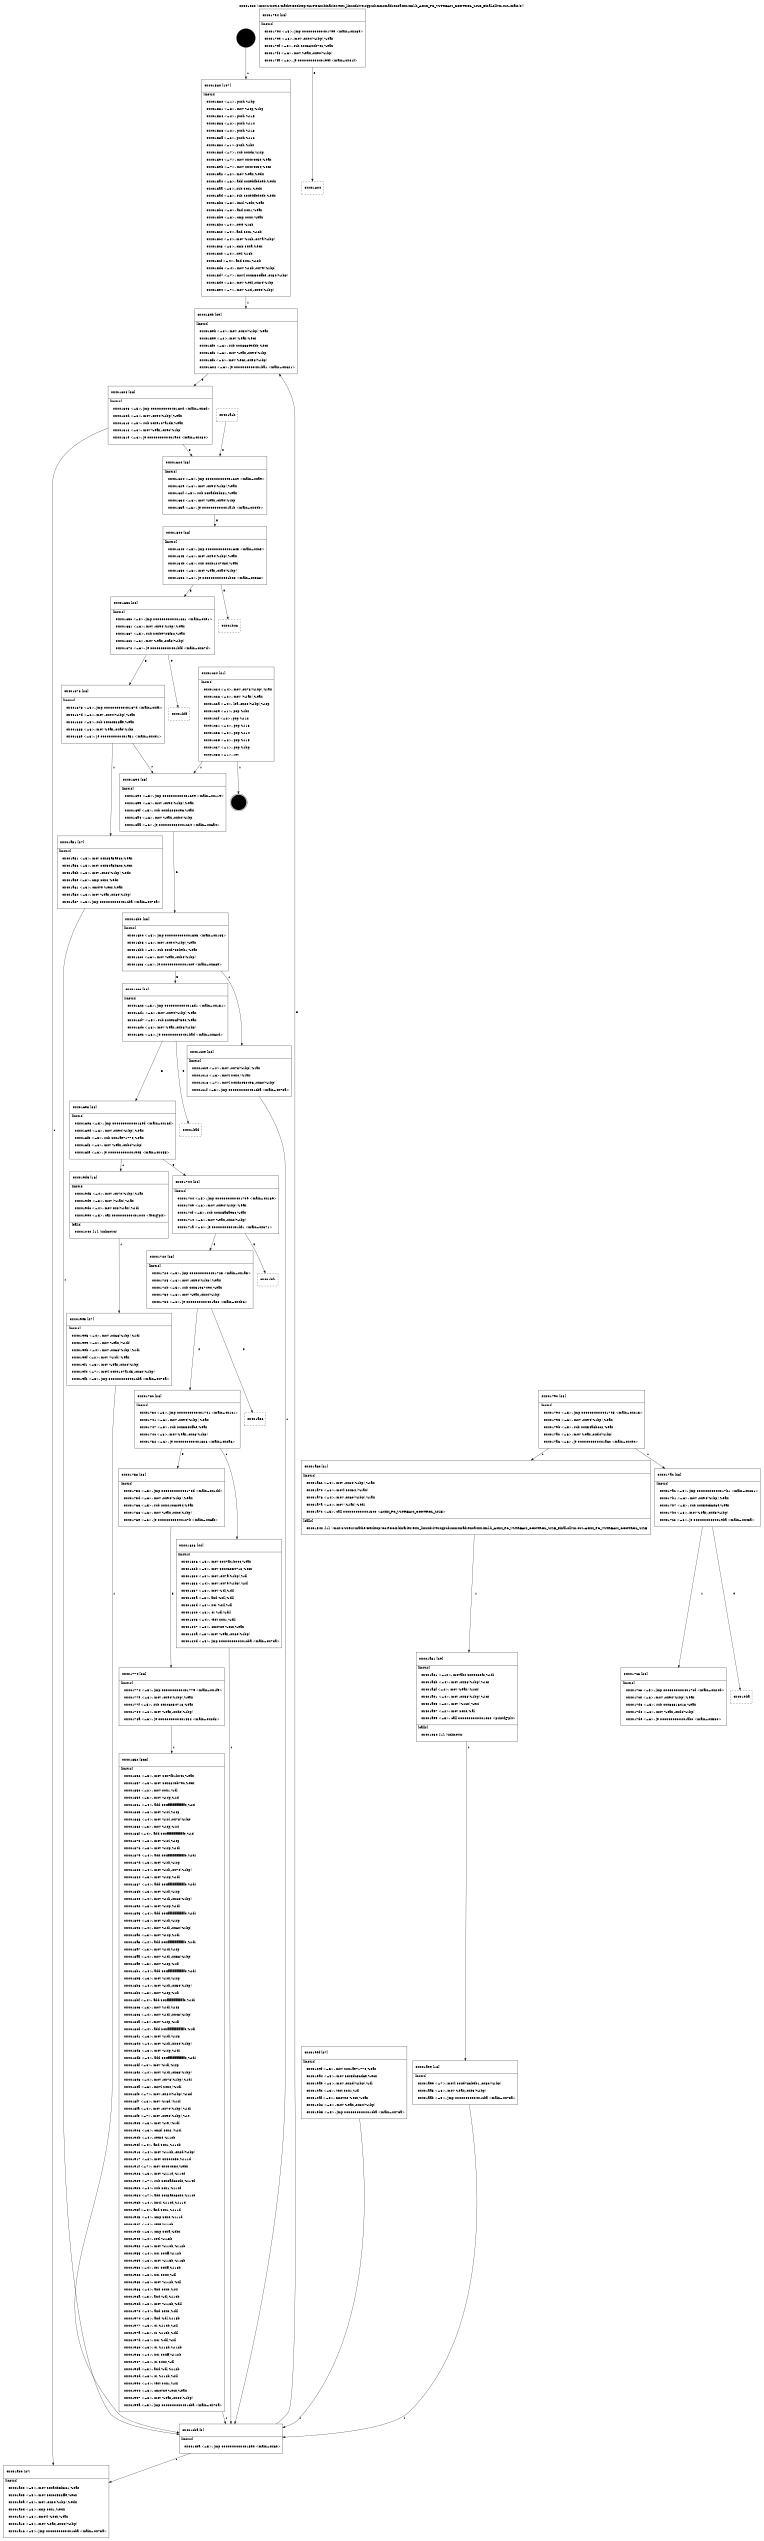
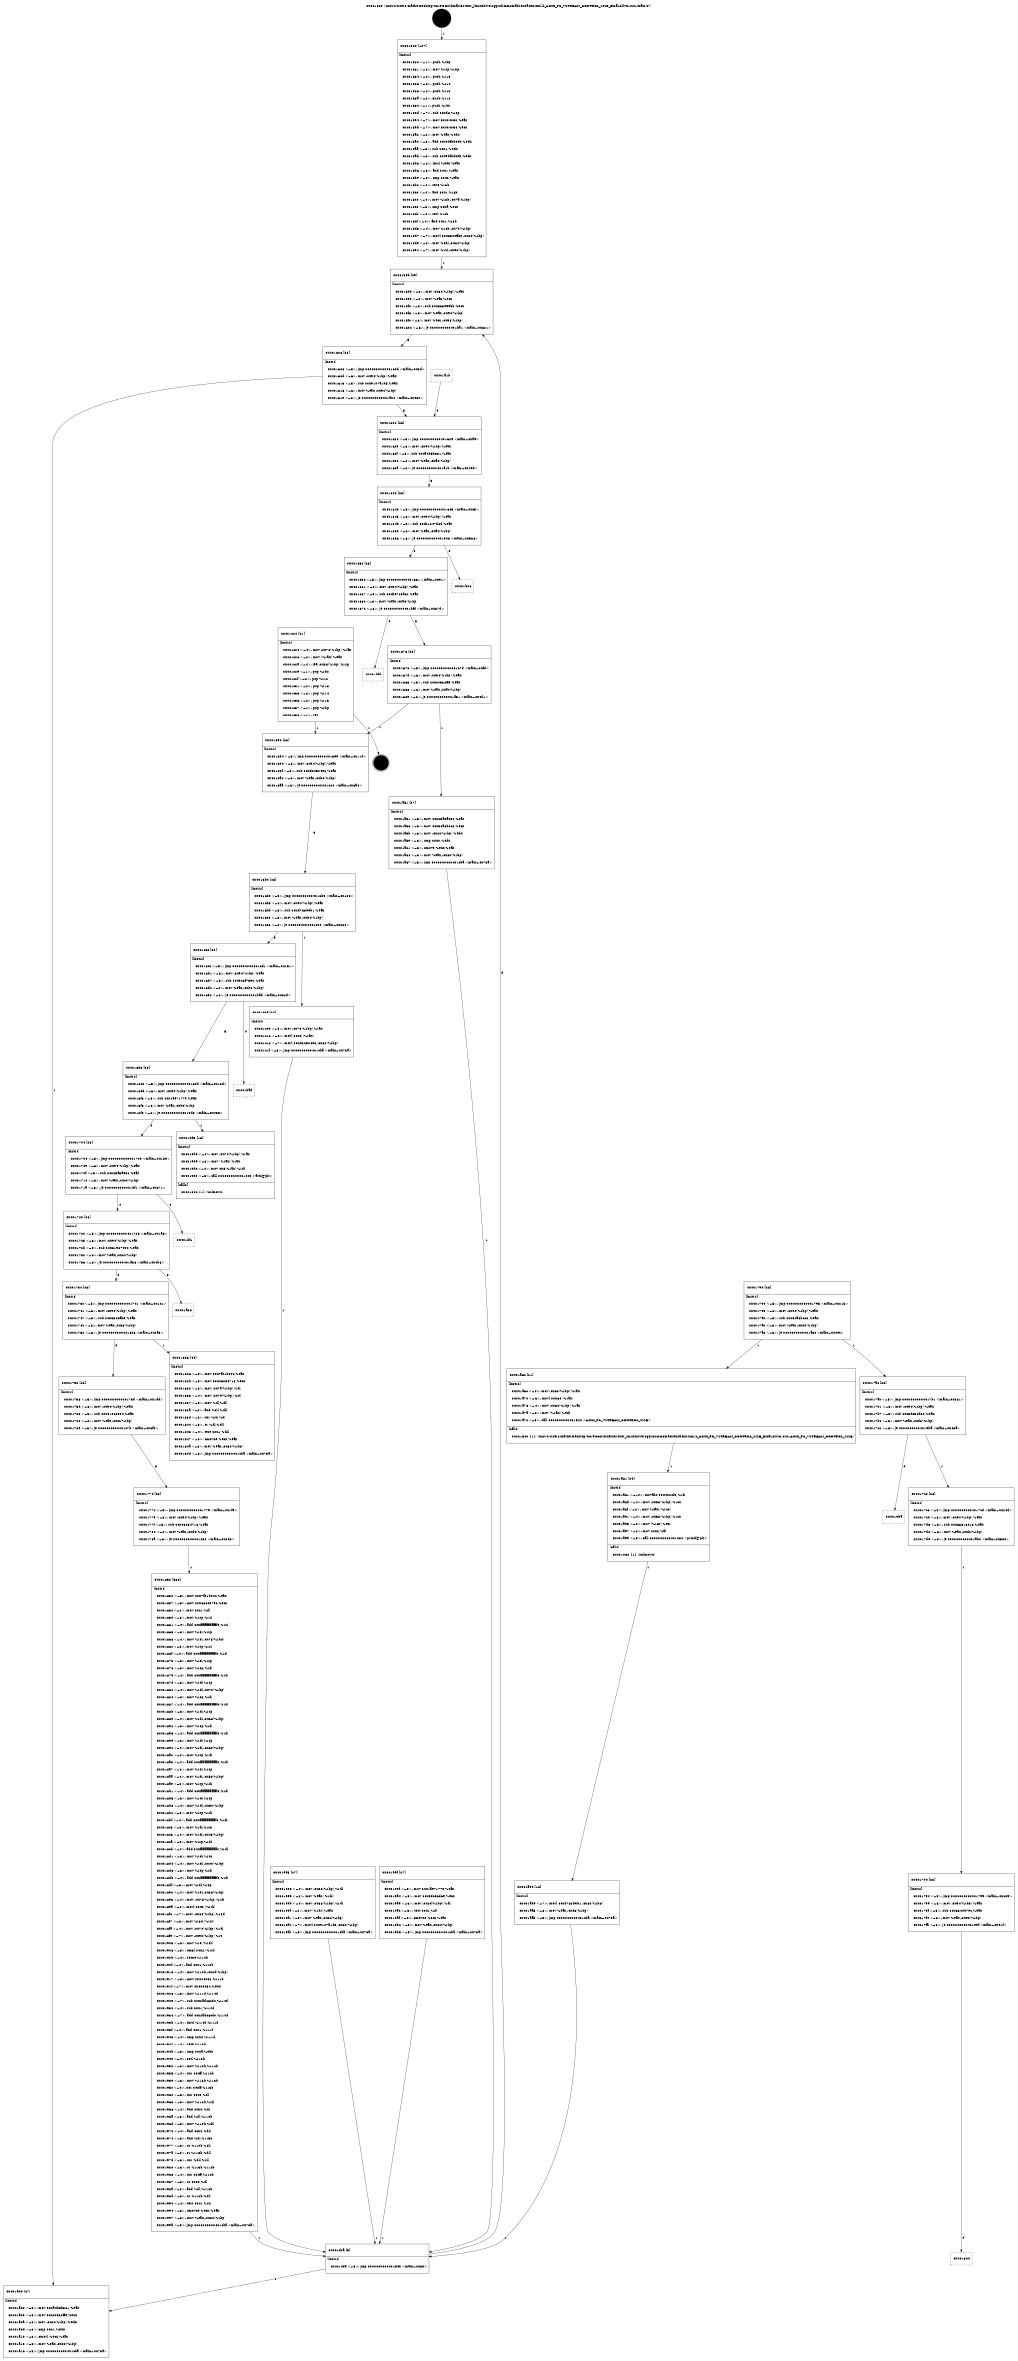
edge "0x4019d5 [16]" -> "0x4019e5 [27]": removed, label "1"
edge "0x4017c8 [28]" -> "0x4017e4 [28]": added, label "1"
edge "0x401826 [44]" -> "0x401cba [5]": removed, label "1"
